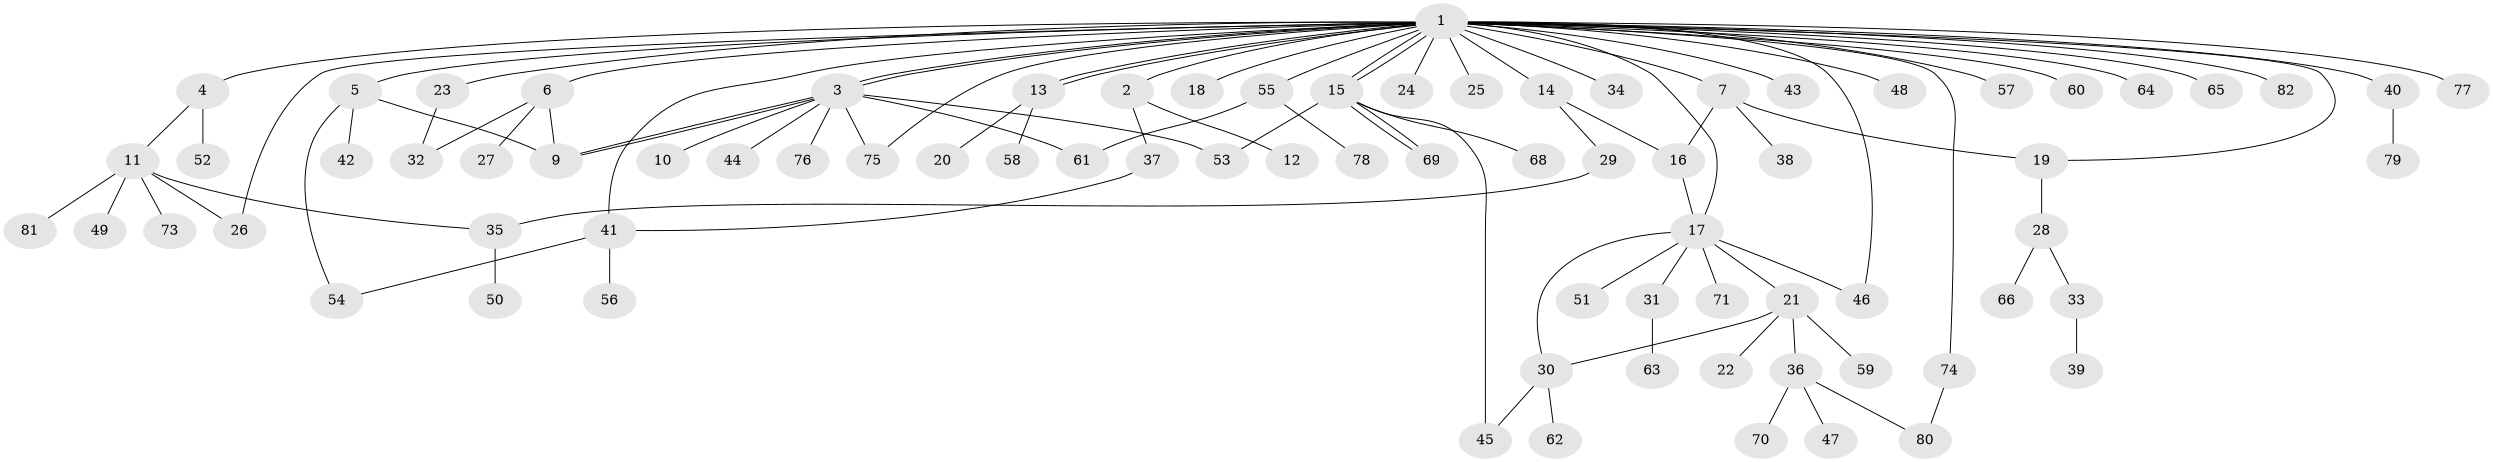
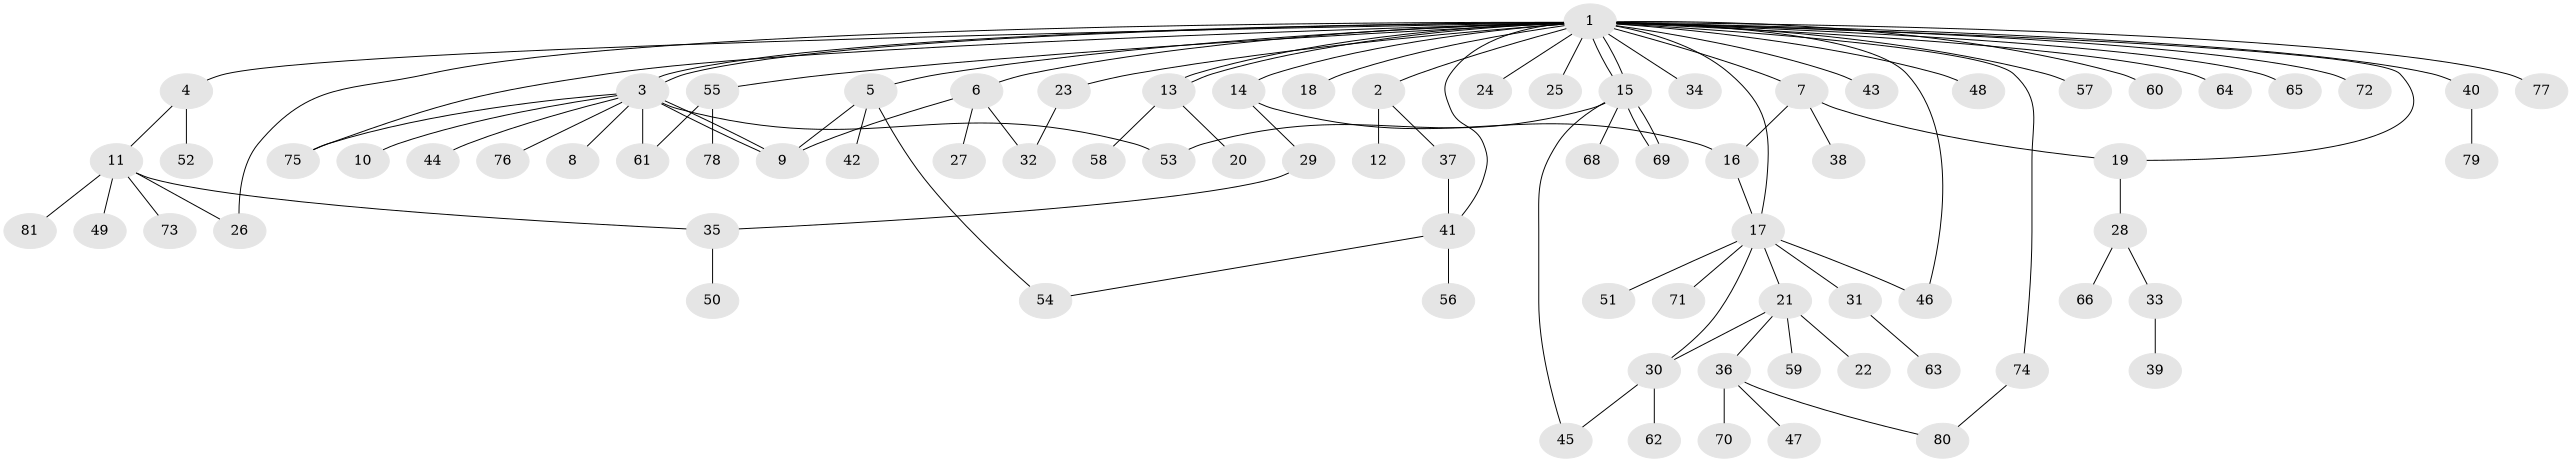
node "82": label "82" -> "72"
node "8": added
